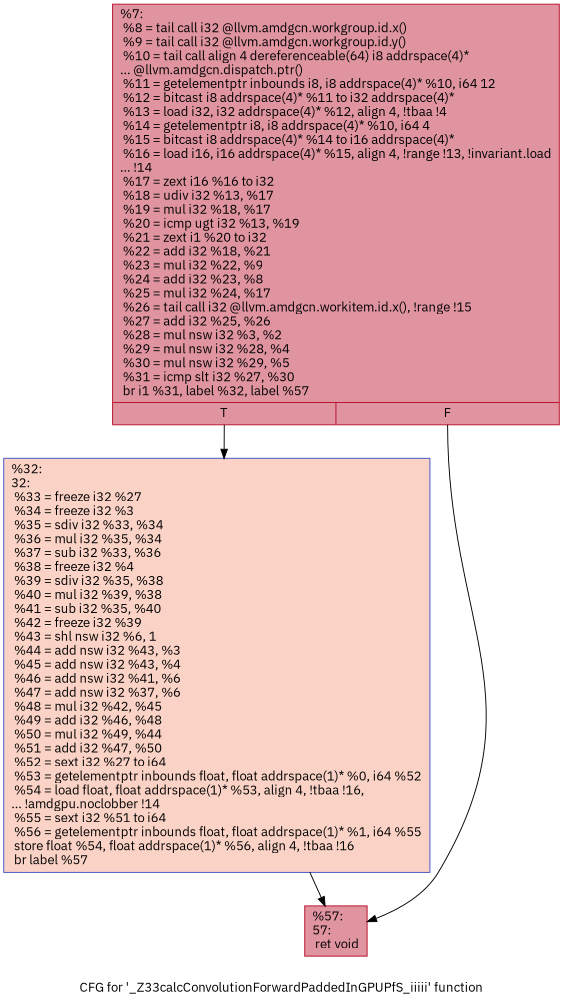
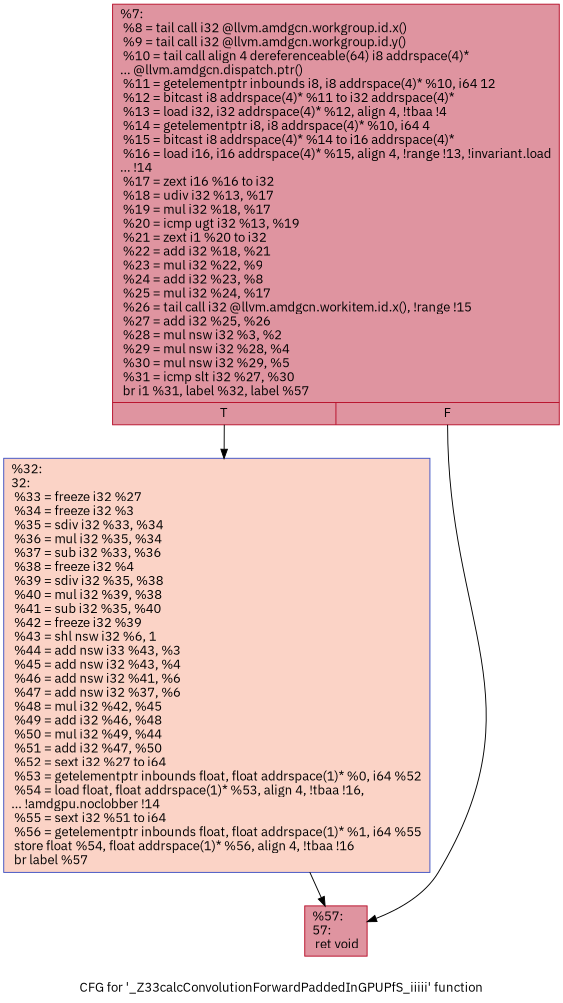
node "%32:": text "%44 = add nsw i32 %43, %3" -> "%44 = add nsw i33 %43, %3"
